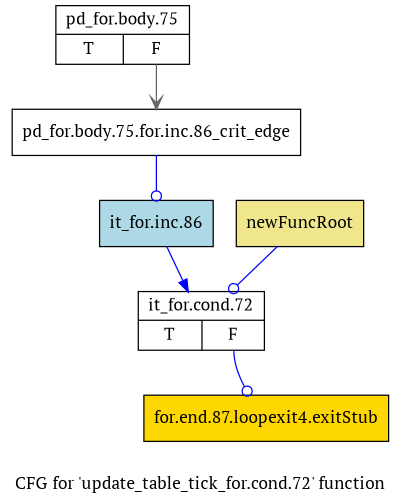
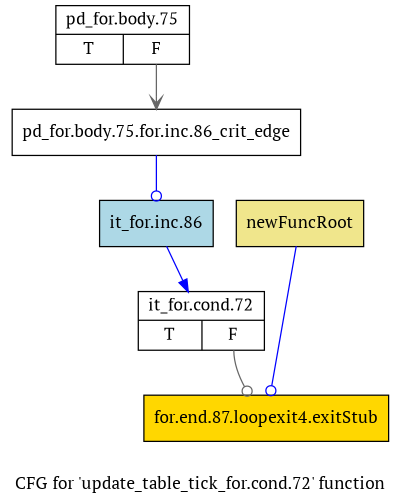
edge "newFuncRoot" -> "it_for.cond.72": now "newFuncRoot" -> "for.end.87.loopexit4.exitStub"
edge "it_for.cond.72" -> "for.end.87.loopexit4.exitStub": color blue -> gray40
